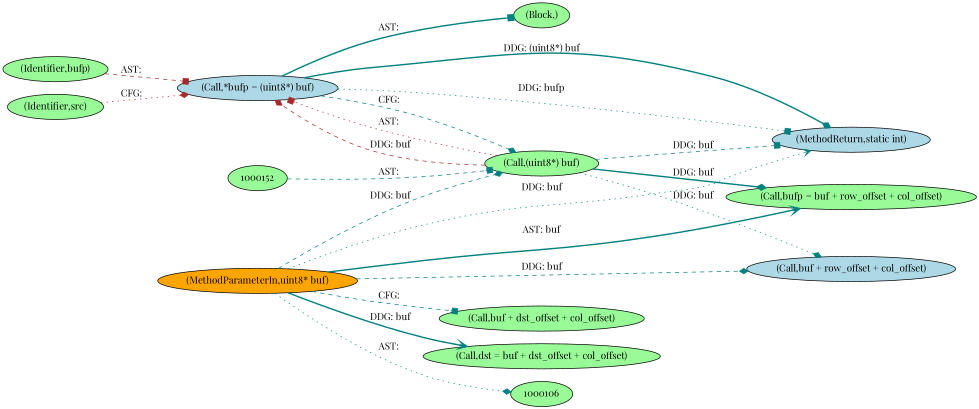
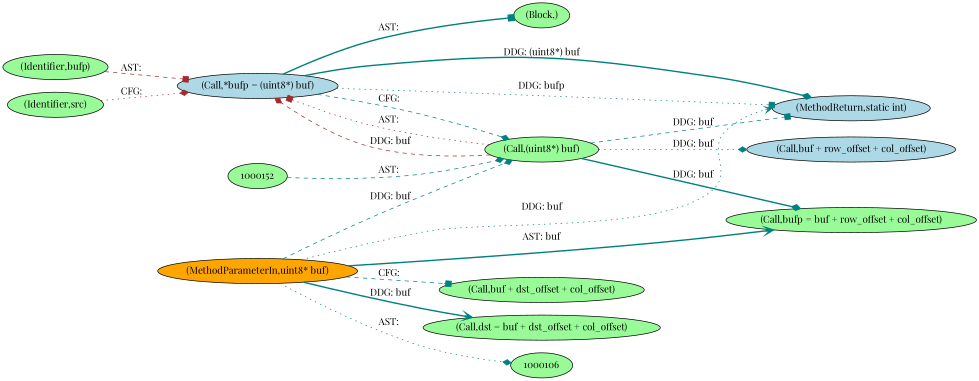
edge "1000152" -> "(Call,(uint8*) buf)": arrowhead box -> diamond
edge "(MethodParameterIn,uint8* buf)" -> "(Call,buf + row_offset + col_offset)": removed, label "DDG: buf"
